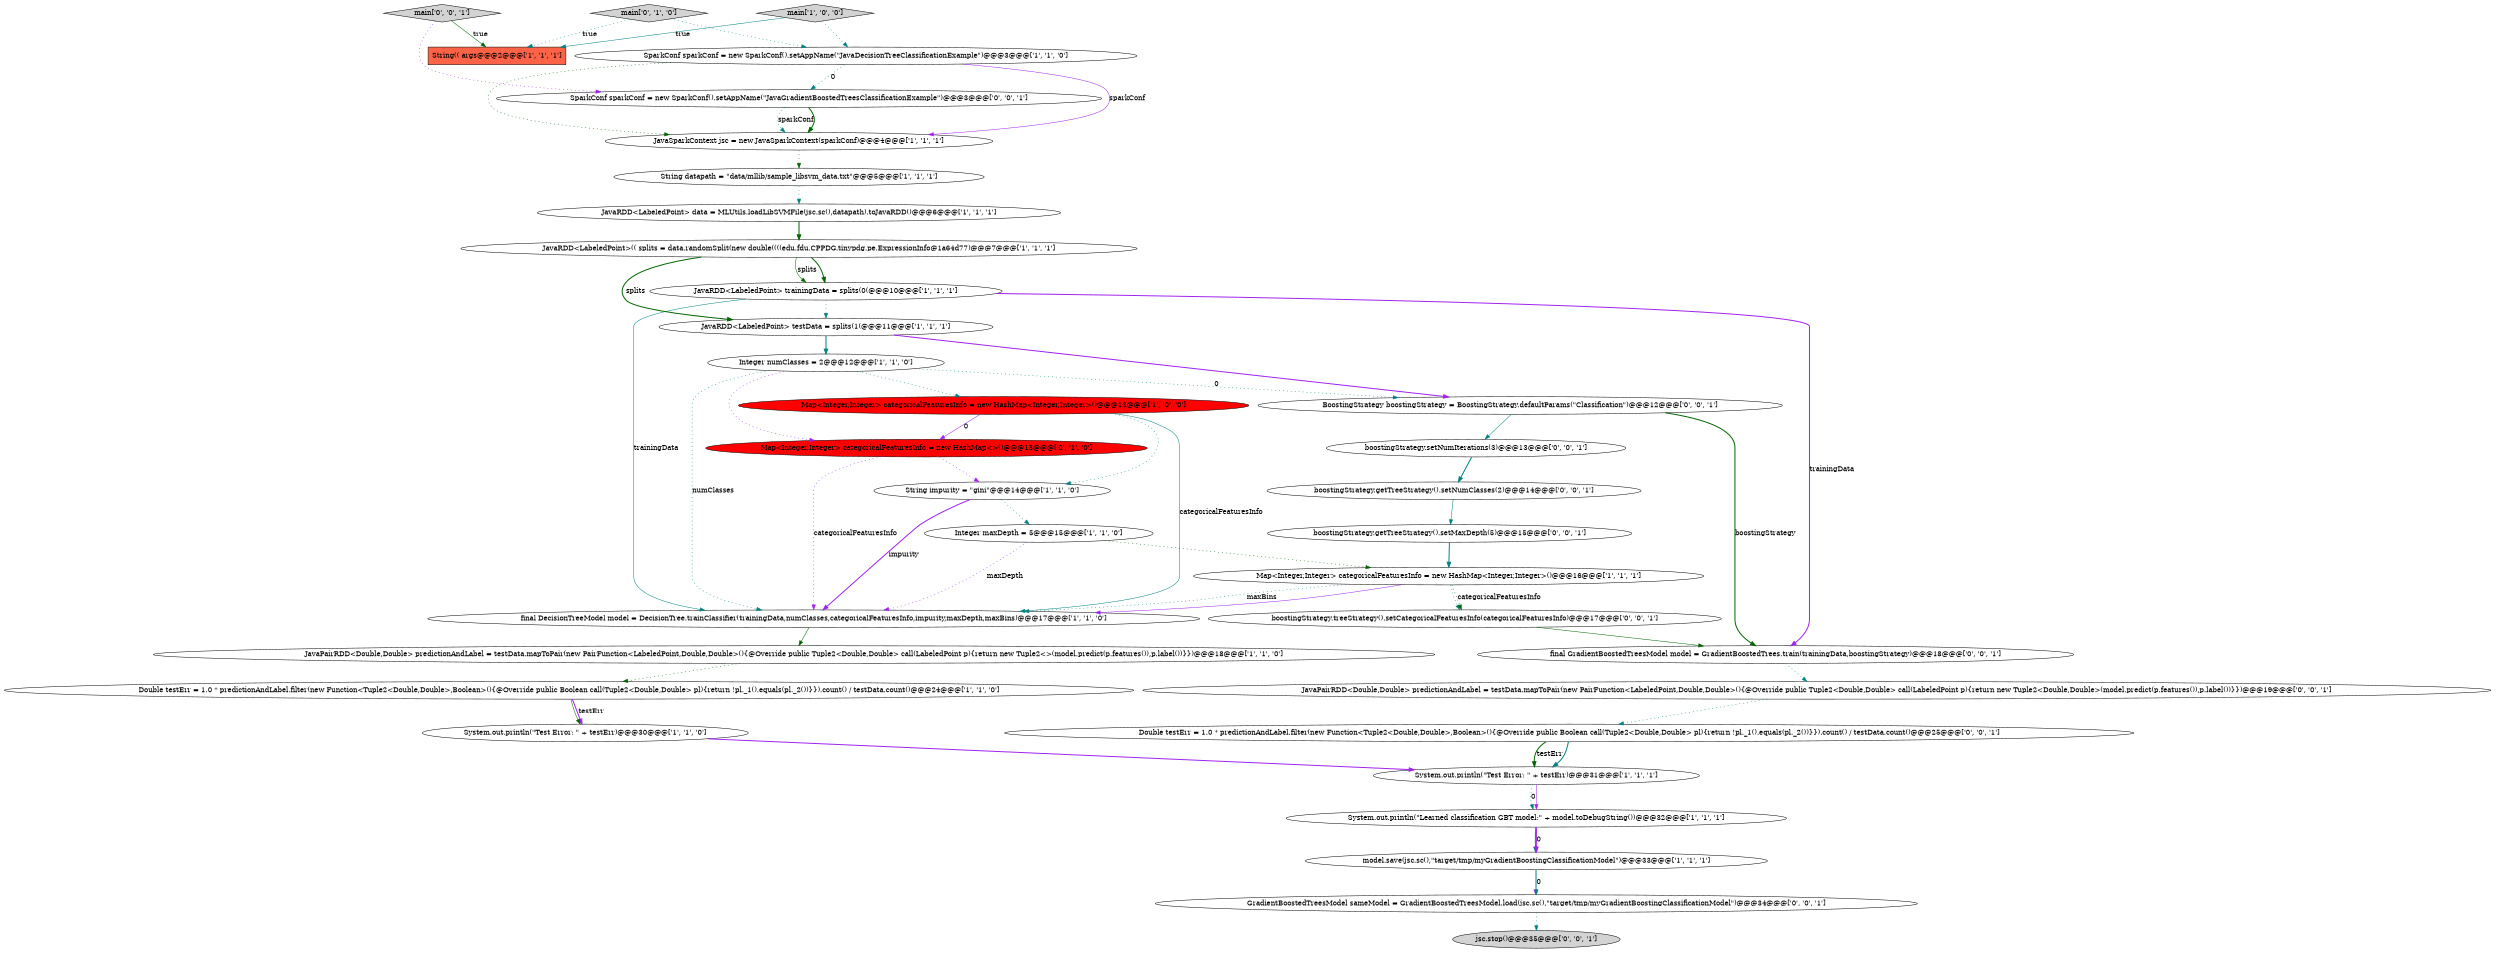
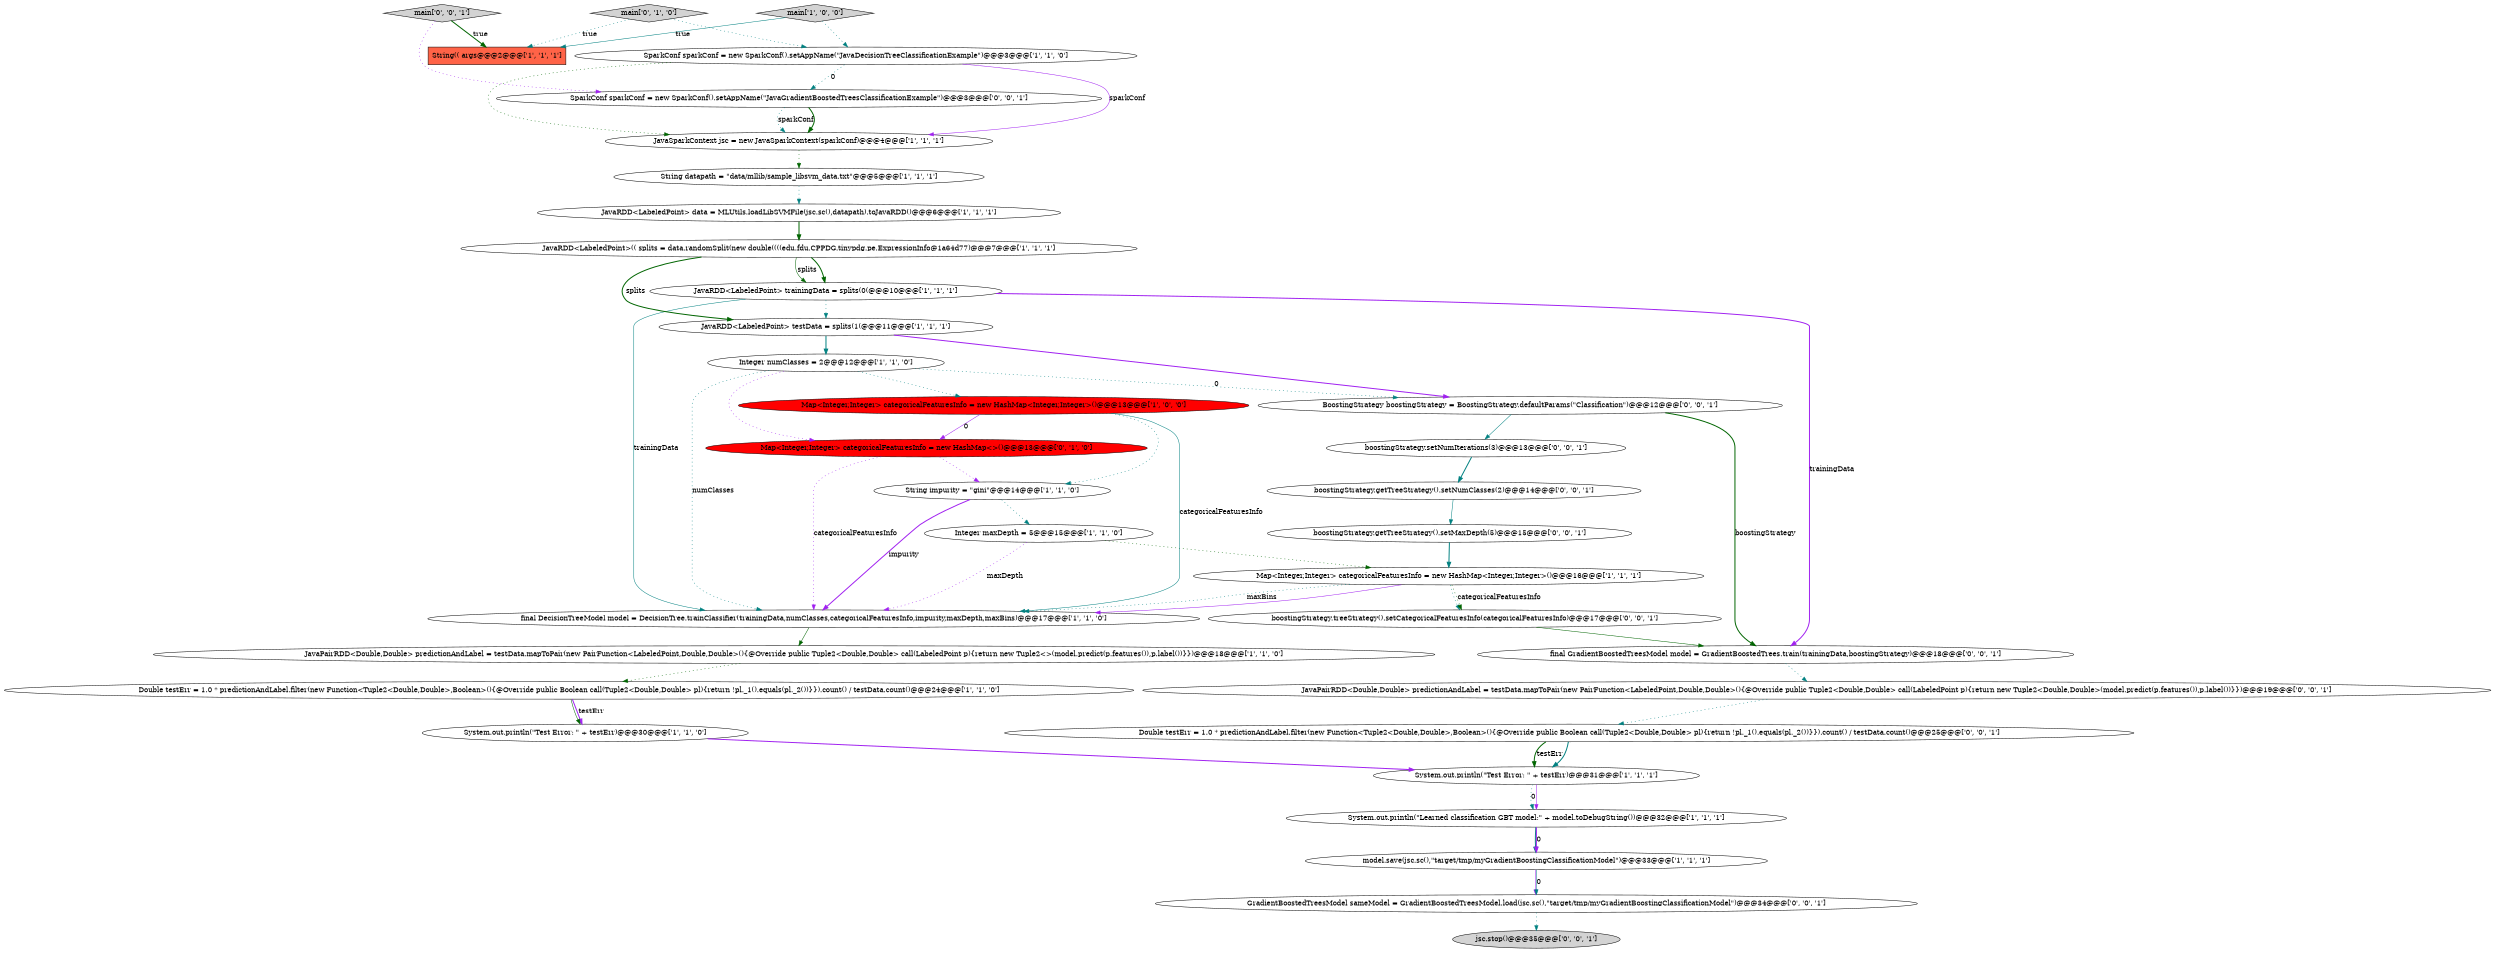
edge "main['0', '0', '1']" -> "String(( args@@@2@@@['1', '1', '1']": style solid -> bold
